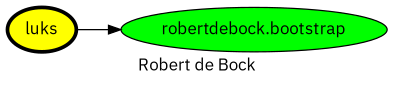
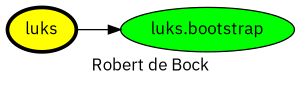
node "robertdebock.bootstrap": label "robertdebock.bootstrap" -> "luks.bootstrap"
